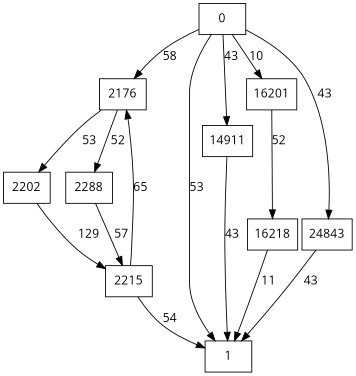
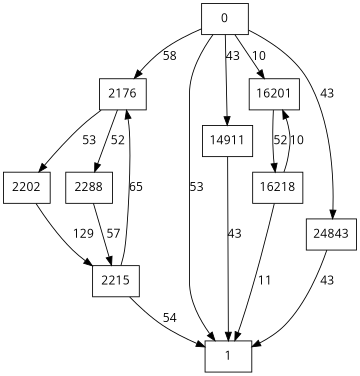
edge "16218" -> "16201": added, label "10"
